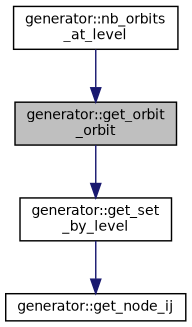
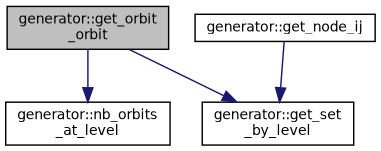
edge "generator::nb_orbits _at_level" -> "generator::get_orbit _orbit": reversed
edge "generator::get_set _by_level" -> "generator::get_node_ij": reversed
